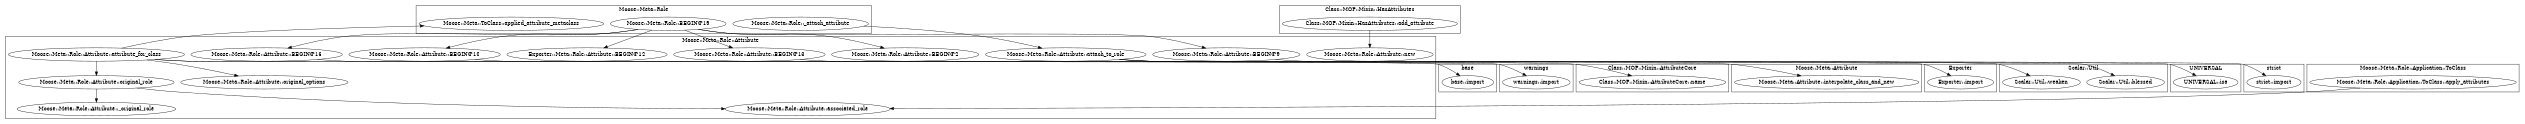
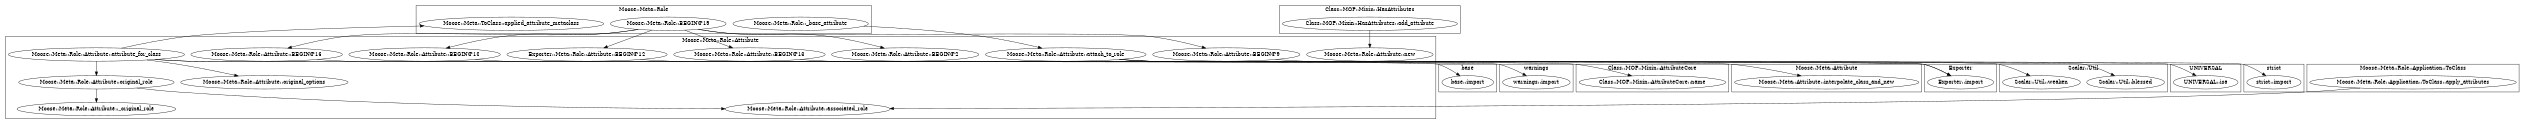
node "Moose::Meta::Role::_attach_attribute": label "Moose::Meta::Role::_attach_attribute" -> "Moose::Meta::Role::_base_attribute"
edge "Exporter::Meta::Role::Attribute::BEGIN@12" -> "Exporter::import": added
